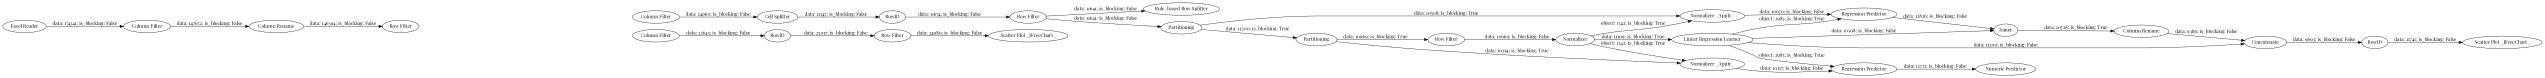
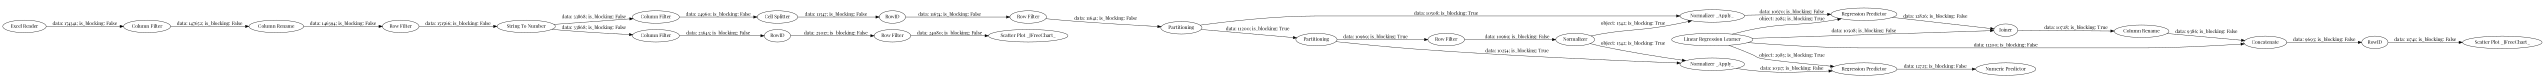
node "Rule_based Row Splitter": removed
node "String To Number": added
edge "Normalizer" -> "Linear Regression Learner": removed, label "data: 11109; is_blocking: True"
